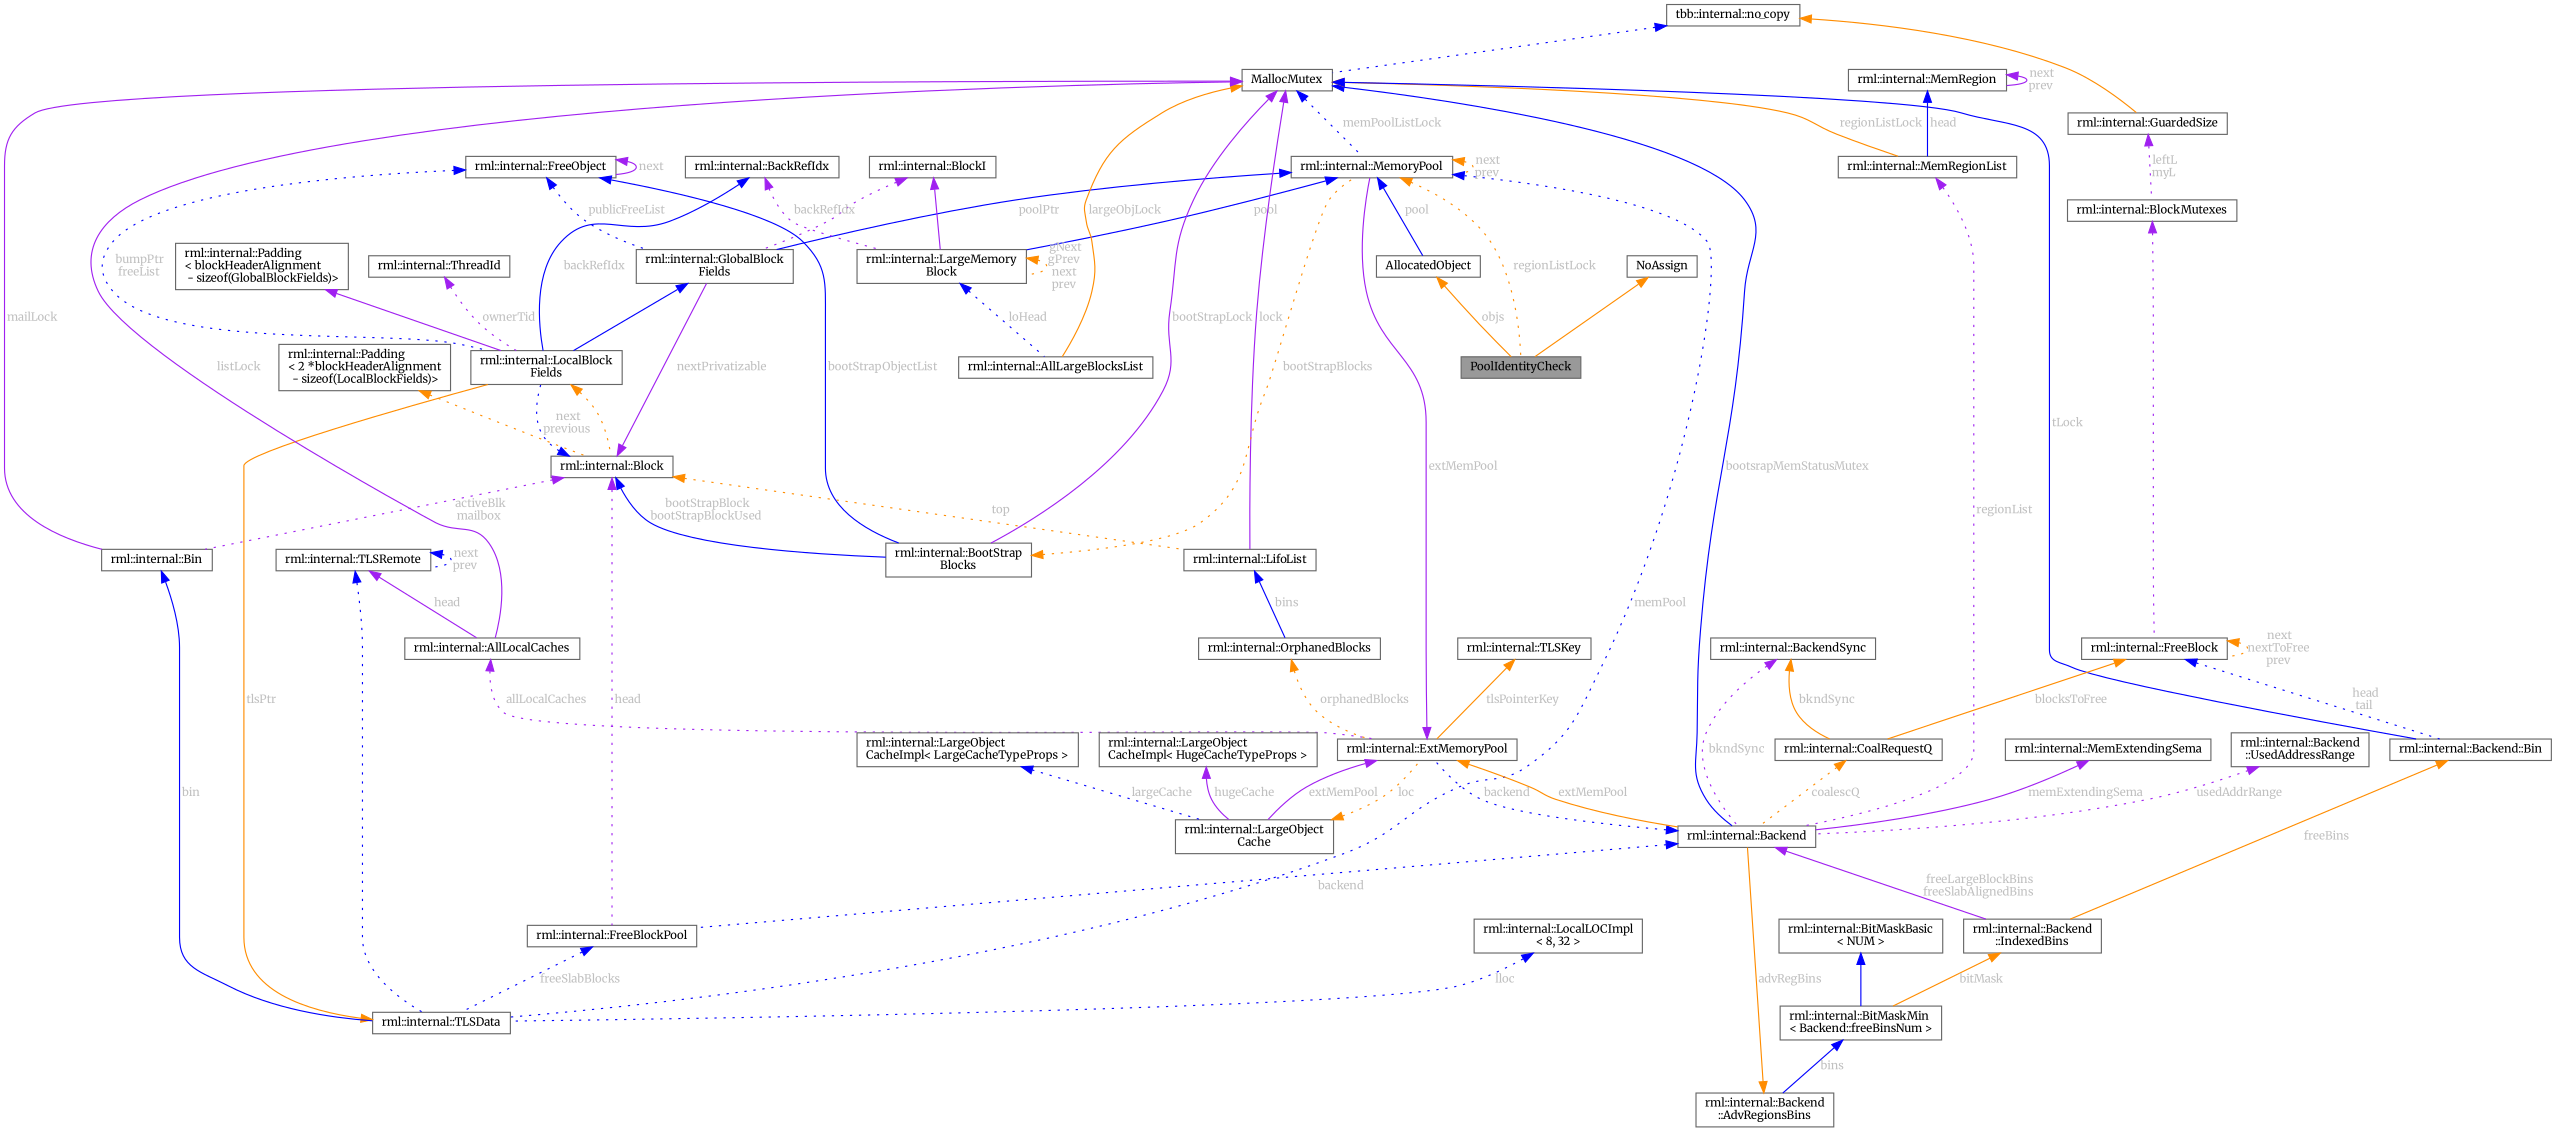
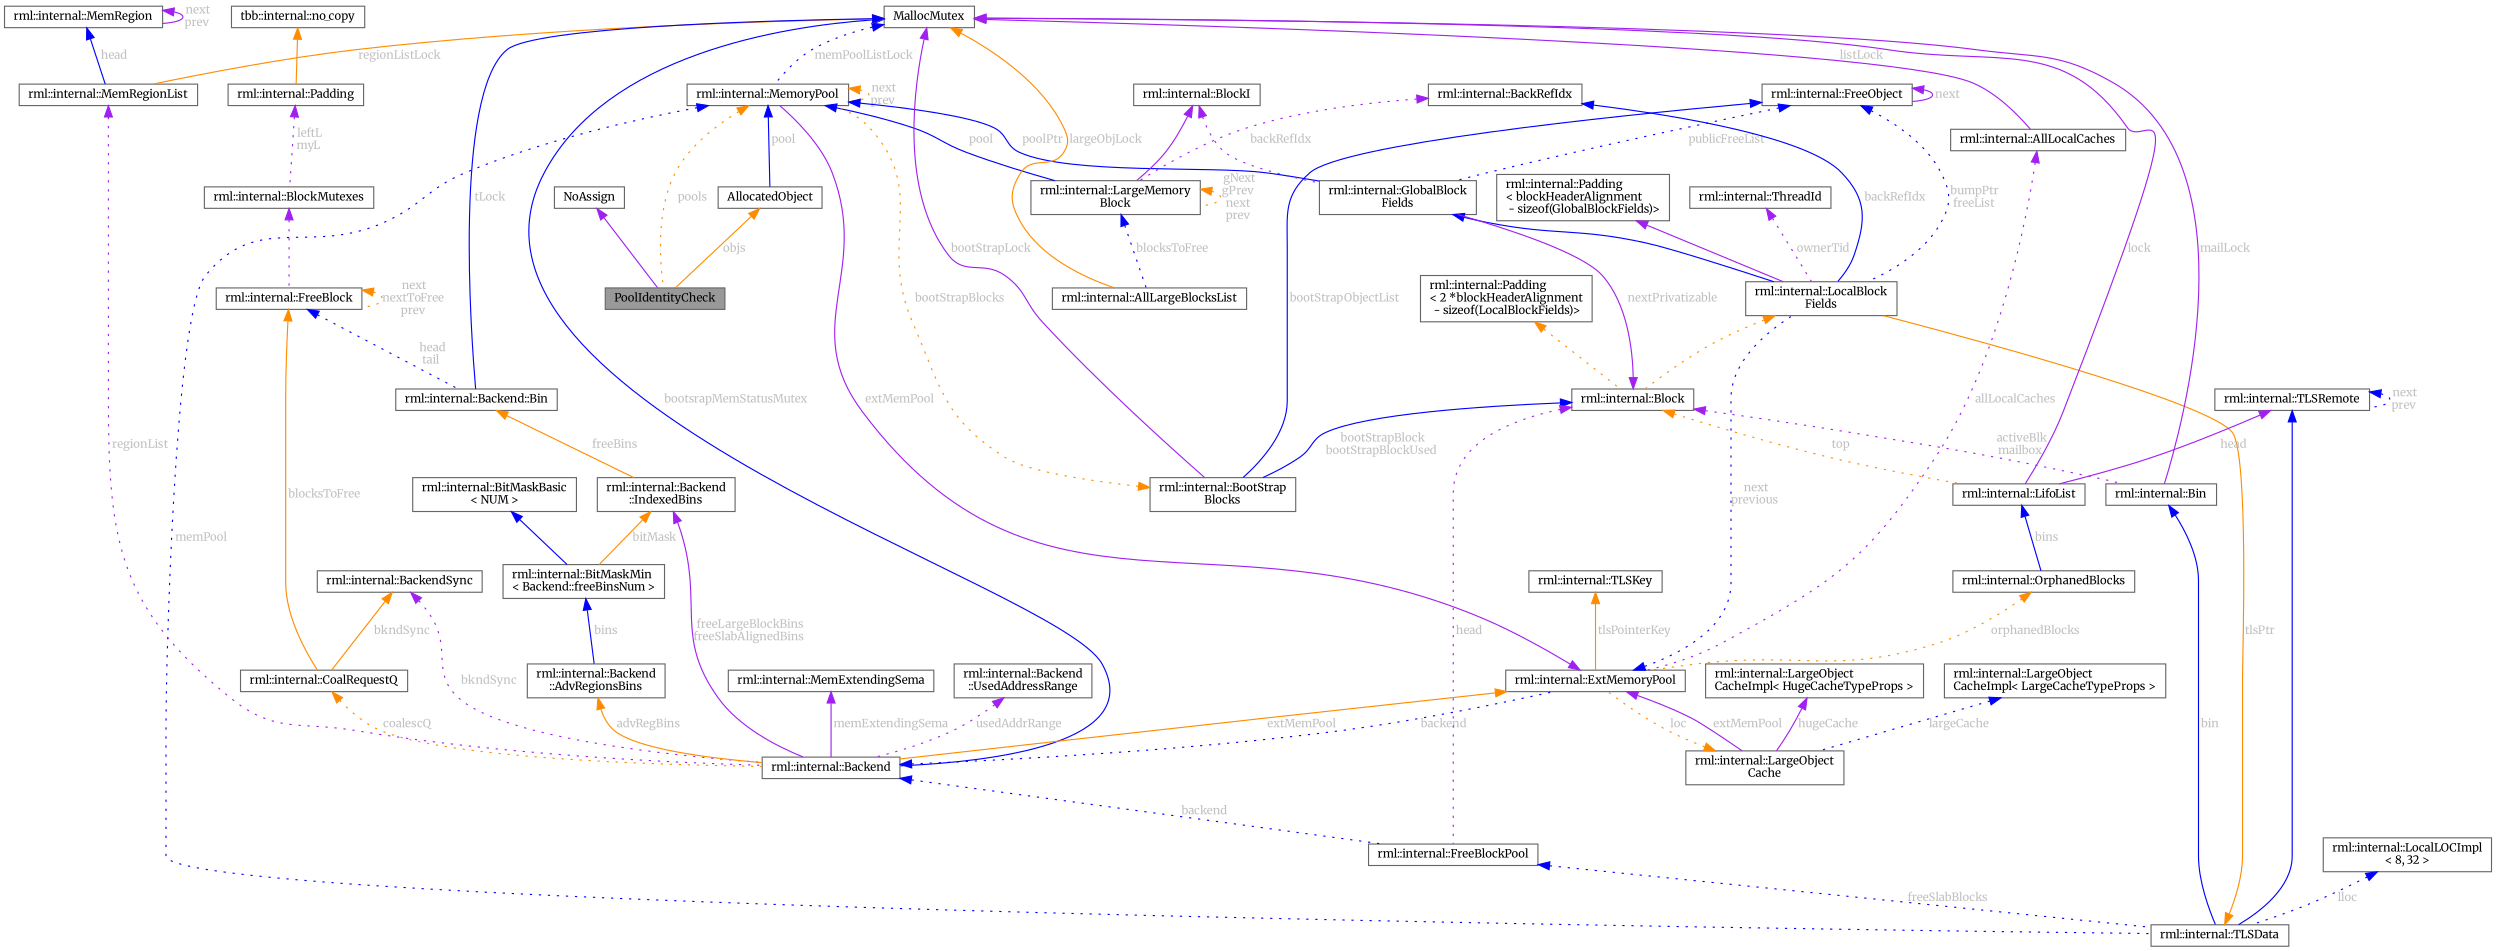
edge "MallocMutex" -> "tbb::internal::no_copy": removed
node "rml::internal::GuardedSize": label "rml::internal::GuardedSize" -> "rml::internal::Padding"
edge "PoolIdentityCheck" -> "rml::internal::MemoryPool": label " regionListLock" -> " pools"
edge "rml::internal::AllLargeBlocksList" -> "rml::internal::LargeMemory Block": label " loHead" -> " blocksToFree"
edge "PoolIdentityCheck" -> "NoAssign": color darkorange -> purple
edge "rml::internal::LocalBlock Fields" -> "rml::internal::Block": now "rml::internal::LocalBlock Fields" -> "rml::internal::ExtMemoryPool"
edge "rml::internal::AllLocalCaches" -> "rml::internal::TLSRemote": now "rml::internal::LifoList" -> "rml::internal::TLSRemote"
edge "rml::internal::TLSData" -> "rml::internal::TLSRemote": style dotted -> solid
edge "rml::internal::Backend ::IndexedBins" -> "rml::internal::Backend": reversed
